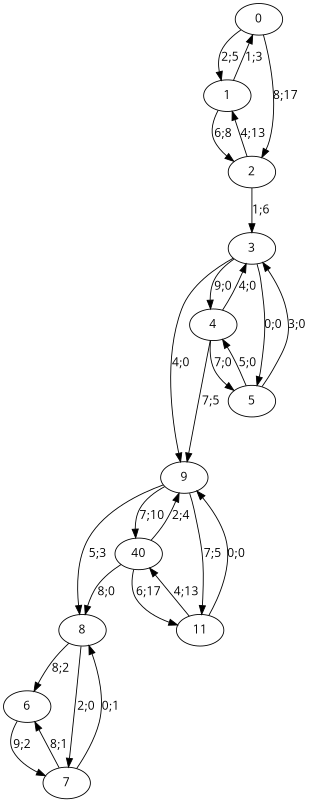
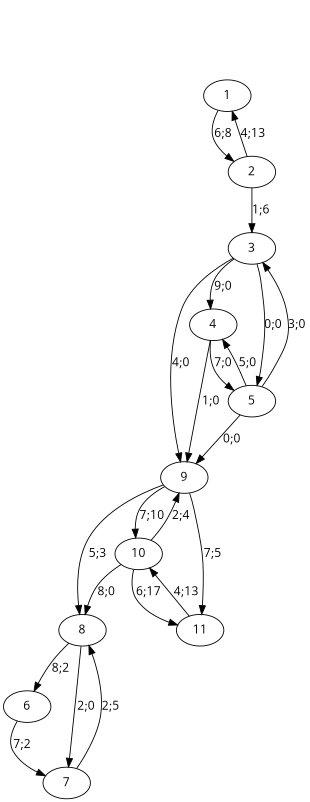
node "0": removed
edge "4" -> "3": removed, label "4;0"
edge "4" -> "9": label "7;5" -> "1;0"
node "40": label "40" -> "10"
edge "11" -> "9": now "5" -> "9"
edge "7" -> "8": label "0;1" -> "2;5"
edge "6" -> "7": label "9;2" -> "7;2"
edge "7" -> "6": removed, label "8;1"
